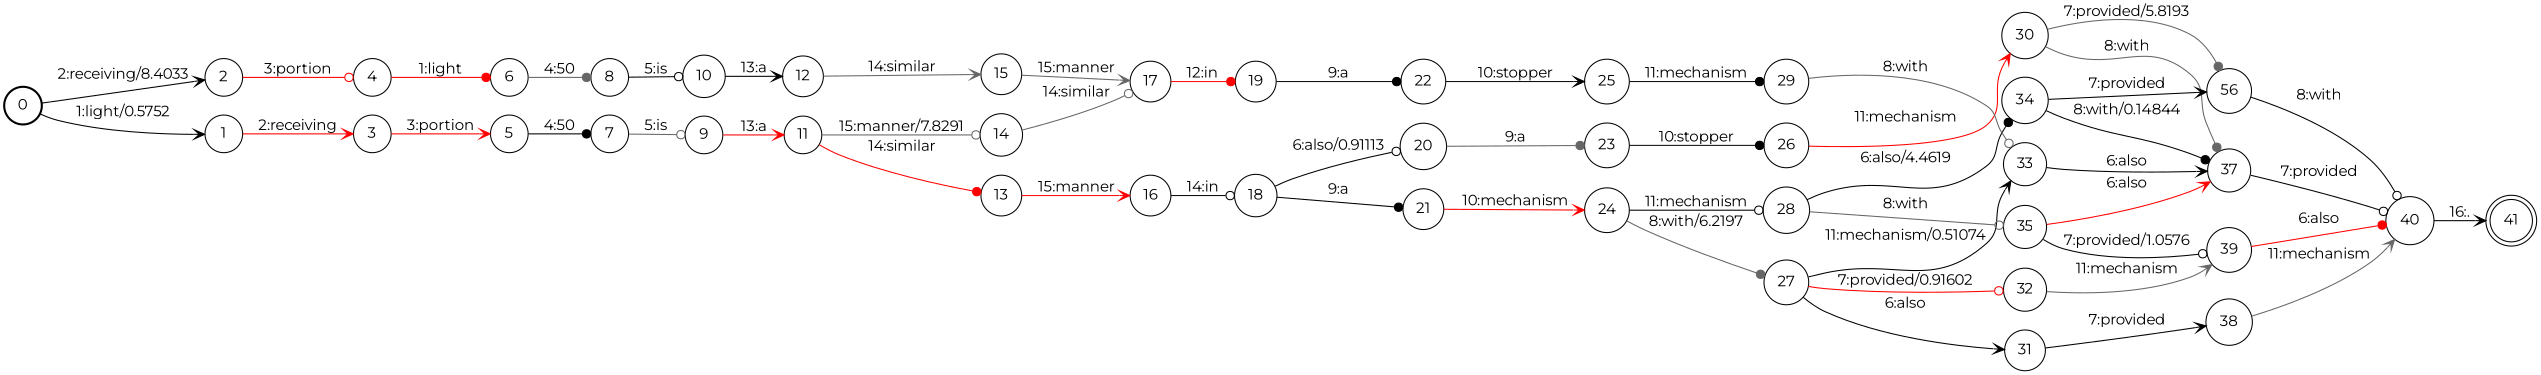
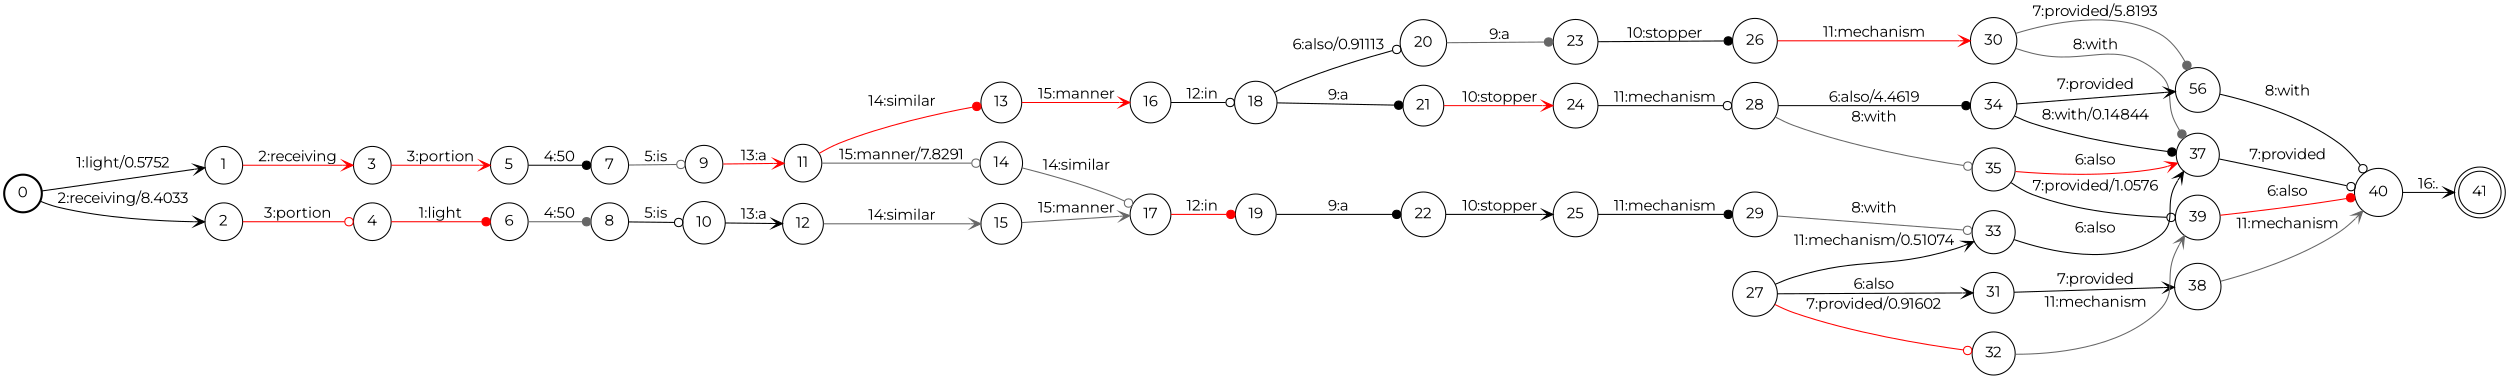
edge "16" -> "18": label "14:in" -> "12:in"
edge "21" -> "24": label "10:mechanism" -> "10:stopper"
edge "24" -> "27": removed, label "8:with/6.2197"
